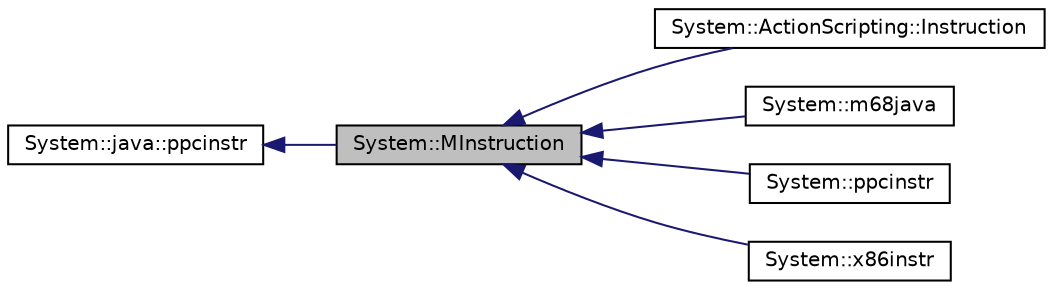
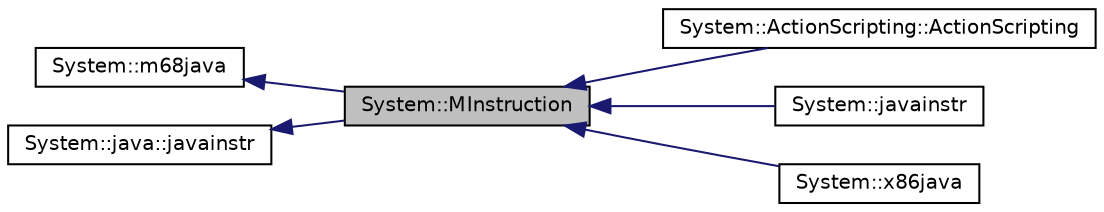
node "System::ActionScripting::Instruction": label "System::ActionScripting::Instruction" -> "System::ActionScripting::ActionScripting"
edge "System::m68java" -> "System::MInstruction": reversed
node "System::java::ppcinstr": label "System::java::ppcinstr" -> "System::java::javainstr"
node "System::ppcinstr": label "System::ppcinstr" -> "System::javainstr"
node "System::x86instr": label "System::x86instr" -> "System::x86java"
